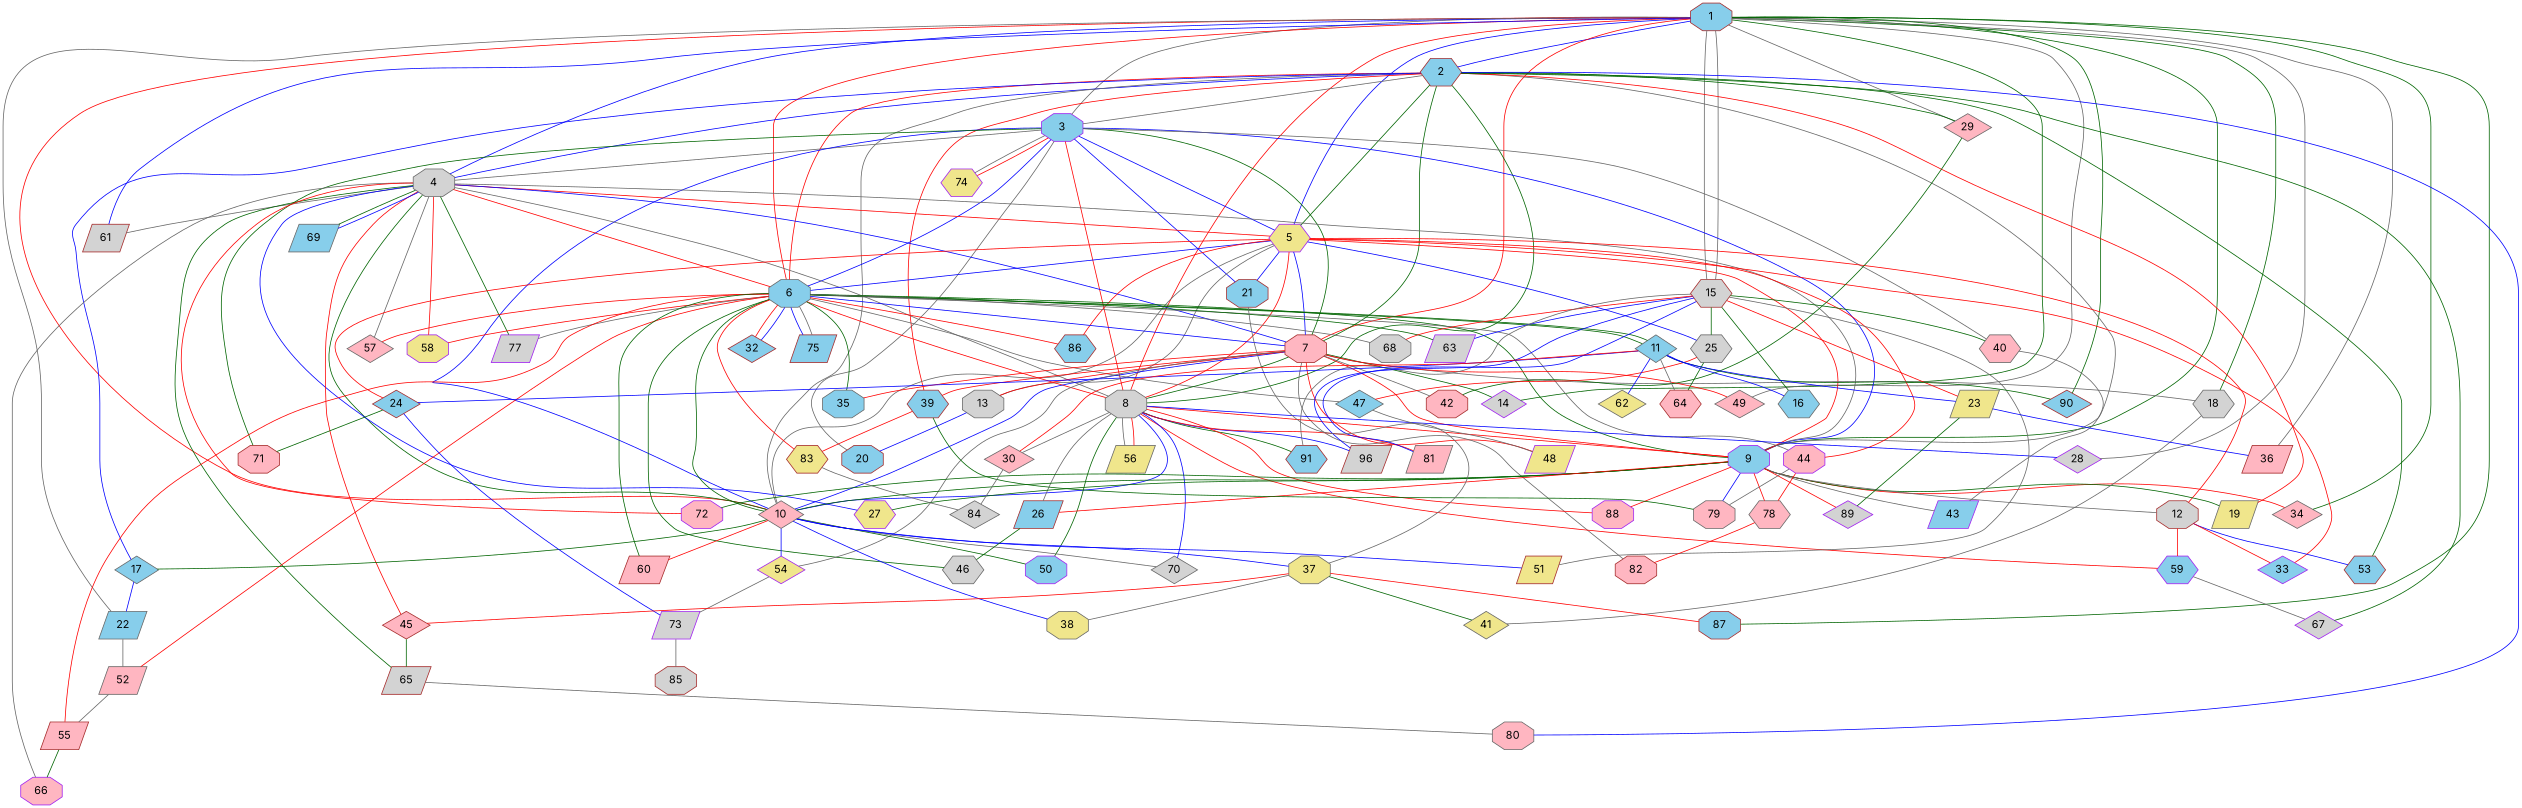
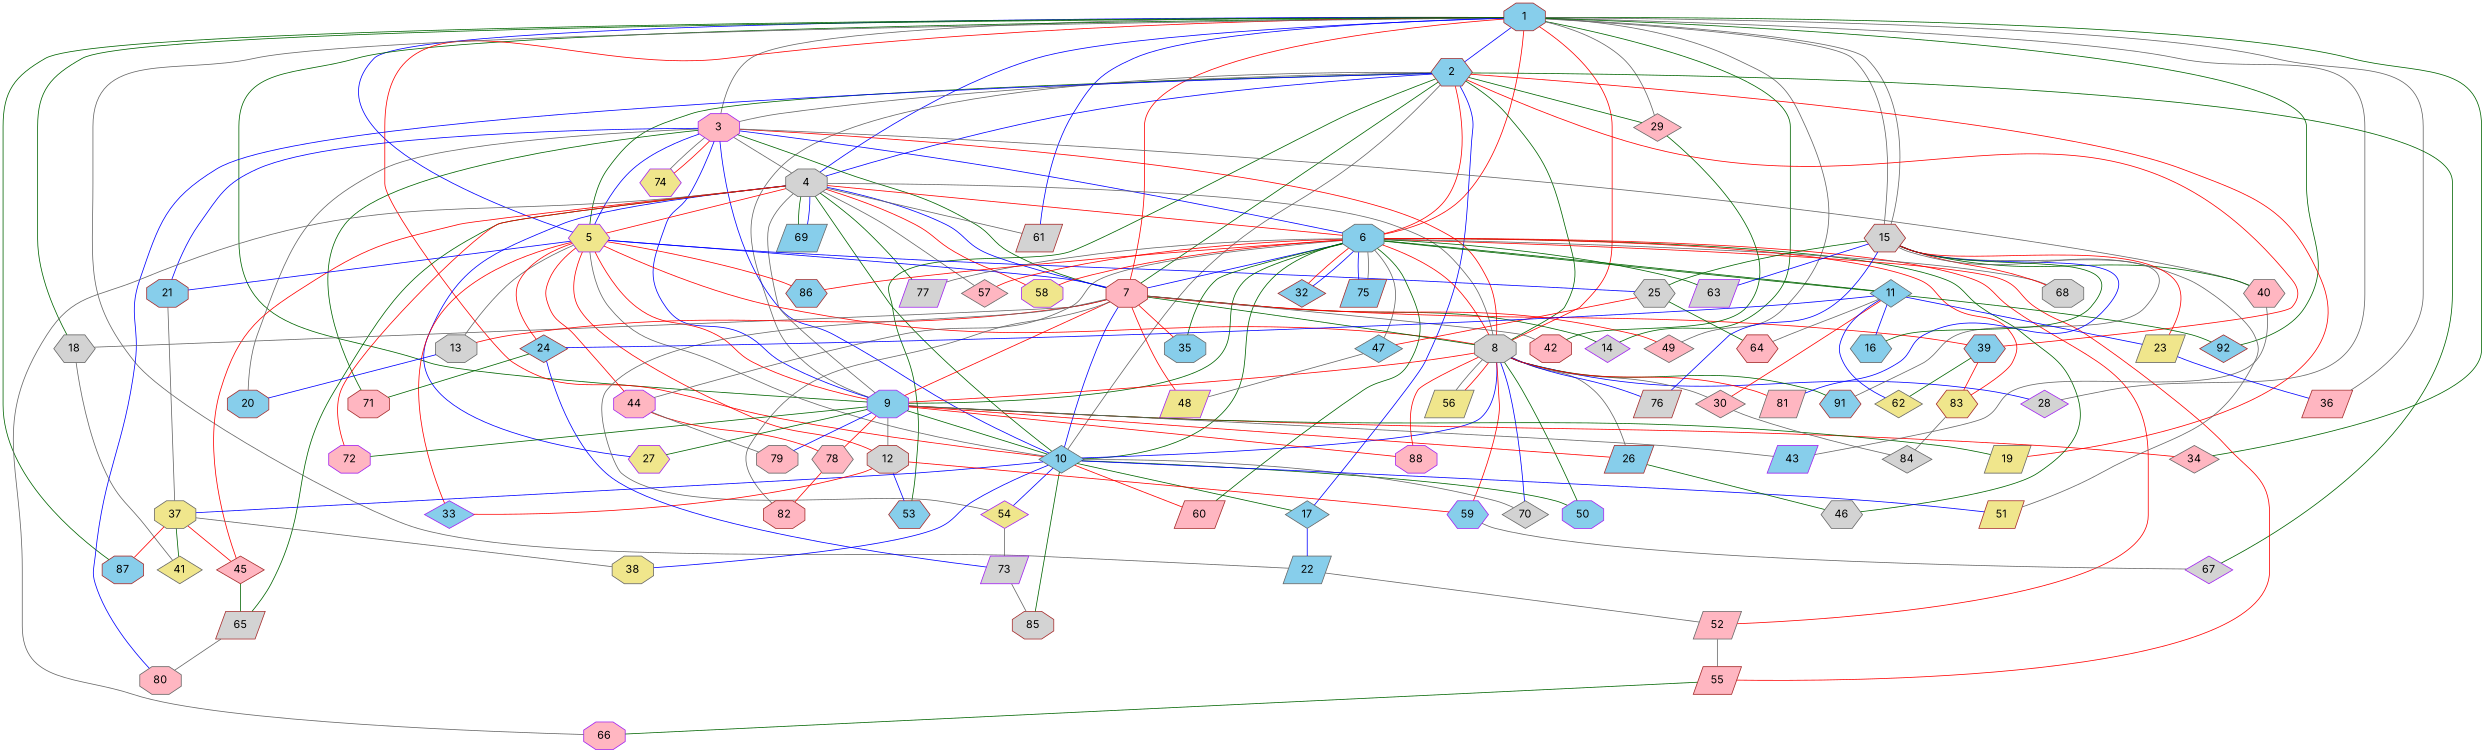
node "3": fillcolor skyblue -> lightpink
edge "5" -- "6": removed
node "90": label "90" -> "92"
node "96": label "96" -> "76"
edge "39" -- "79": now "39" -- "62"
node "10": fillcolor lightpink -> skyblue
node "89": removed
edge "10" -- "85": added
